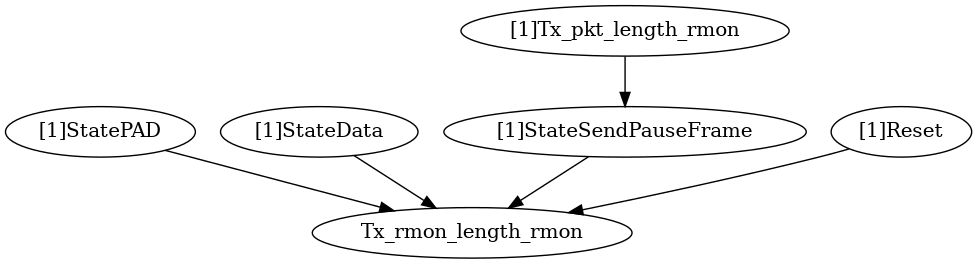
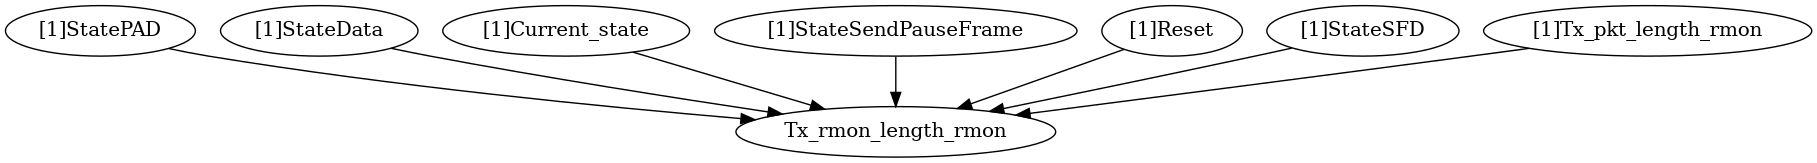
node "[1]Current_state": added
node "[1]StateSFD": added
edge "[1]Tx_pkt_length_rmon" -> "[1]StateSendPauseFrame": now "[1]Tx_pkt_length_rmon" -> "Tx_rmon_length_rmon"
